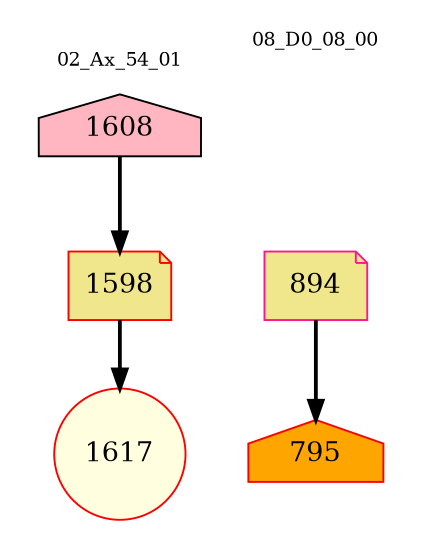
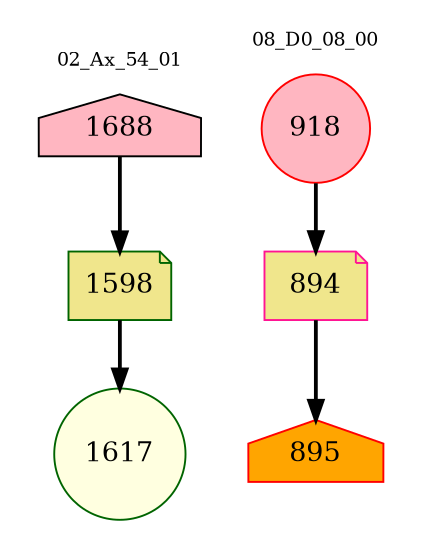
node "1608": label "1608" -> "1688"
node "918": added
node "1598": color red -> darkgreen
node "1617": color red -> darkgreen
node "795": label "795" -> "895"
